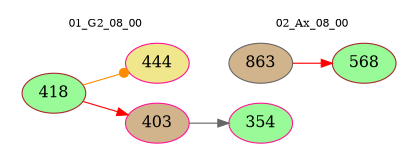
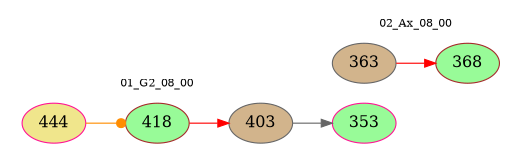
node "863": label "863" -> "363"
node "568": label "568" -> "368"
edge "418" -> "444": reversed
node "403": color deeppink -> gray40
node "354": label "354" -> "353"
